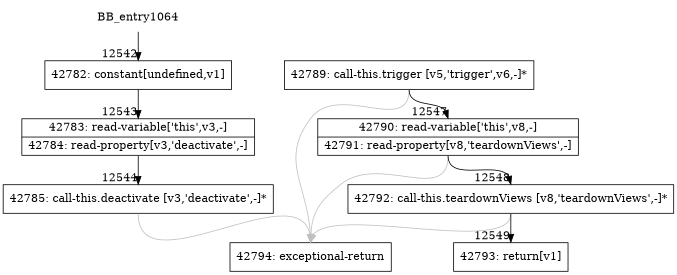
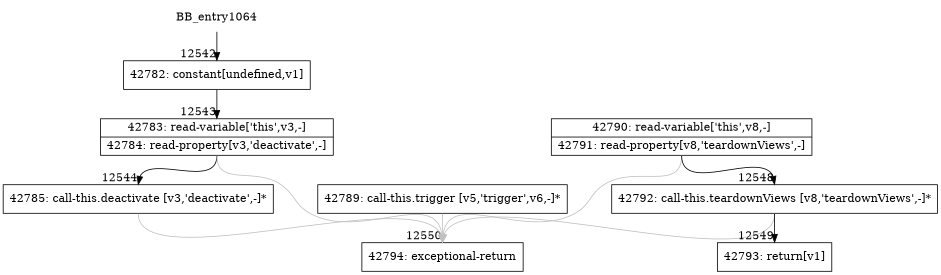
edge "42789: call-this.trigger [v5,'trigger',v6,-]*" -> "42790: read-variable['this',v8,-]": removed
edge "42783: read-variable['this',v3,-]" -> "42794: exceptional-return": added
